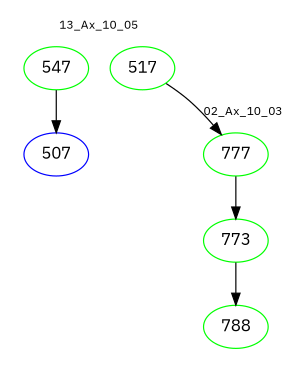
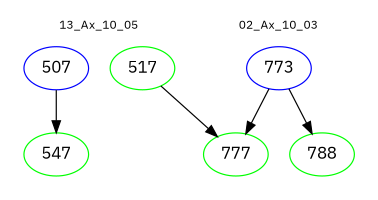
edge "547" -> "507": reversed
edge "777" -> "773": reversed
node "773": color green -> blue
